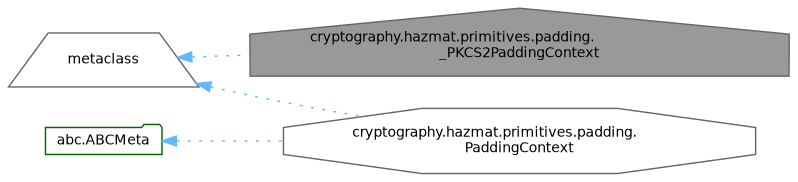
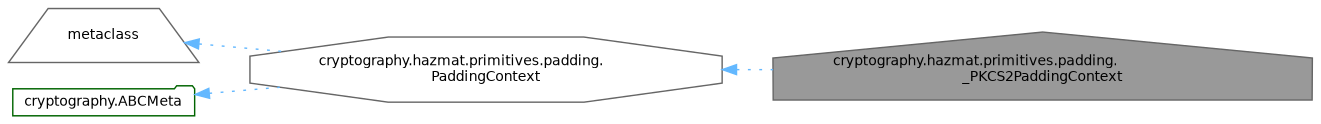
edge "cryptography.hazmat.primitives.padding. _PKCS2PaddingContext" -> "metaclass": now "cryptography.hazmat.primitives.padding. _PKCS2PaddingContext" -> "cryptography.hazmat.primitives.padding. PaddingContext"
node "abc.ABCMeta": label "abc.ABCMeta" -> "cryptography.ABCMeta"
